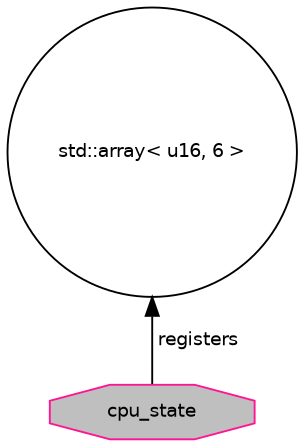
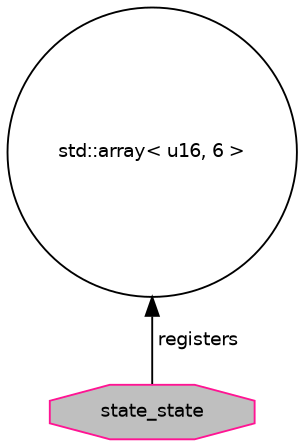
node "cpu_state": label "cpu_state" -> "state_state"
